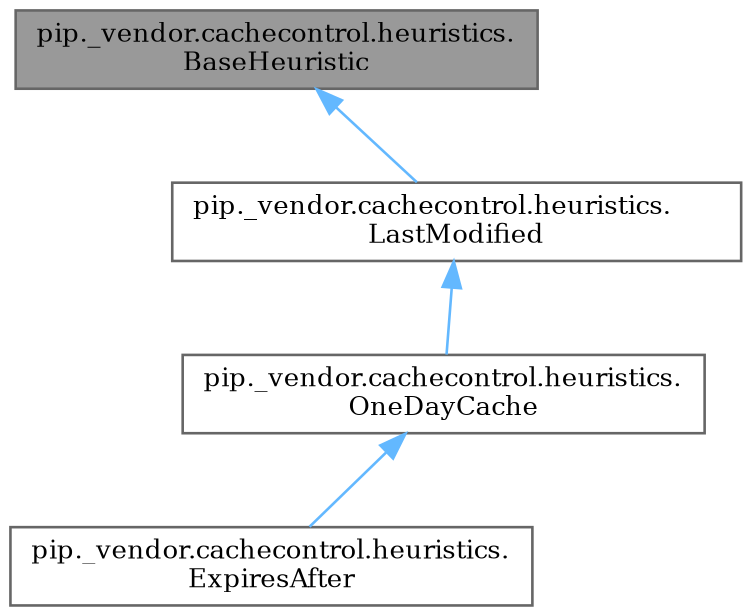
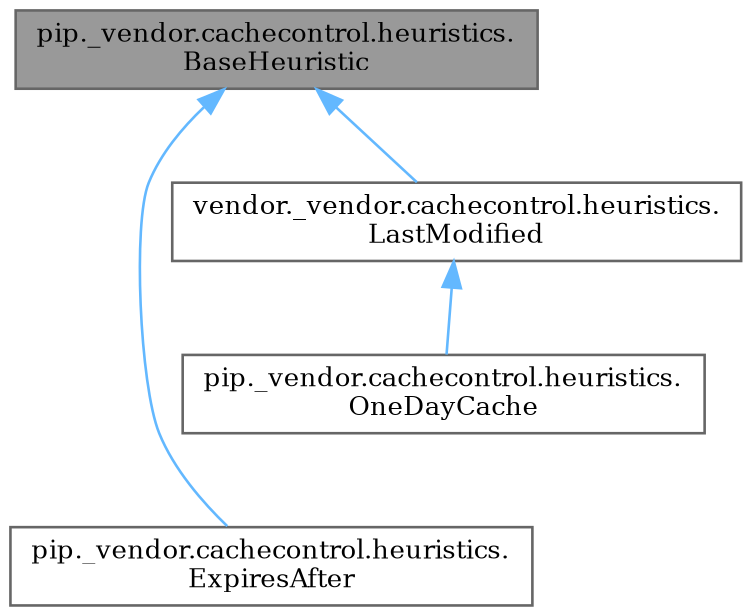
node "pip._vendor.cachecontrol.heuristics. LastModified": label "pip._vendor.cachecontrol.heuristics. LastModified" -> "vendor._vendor.cachecontrol.heuristics. LastModified"
edge "pip._vendor.cachecontrol.heuristics. ExpiresAfter" -> "pip._vendor.cachecontrol.heuristics. OneDayCache": now "pip._vendor.cachecontrol.heuristics. ExpiresAfter" -> "pip._vendor.cachecontrol.heuristics. BaseHeuristic"
